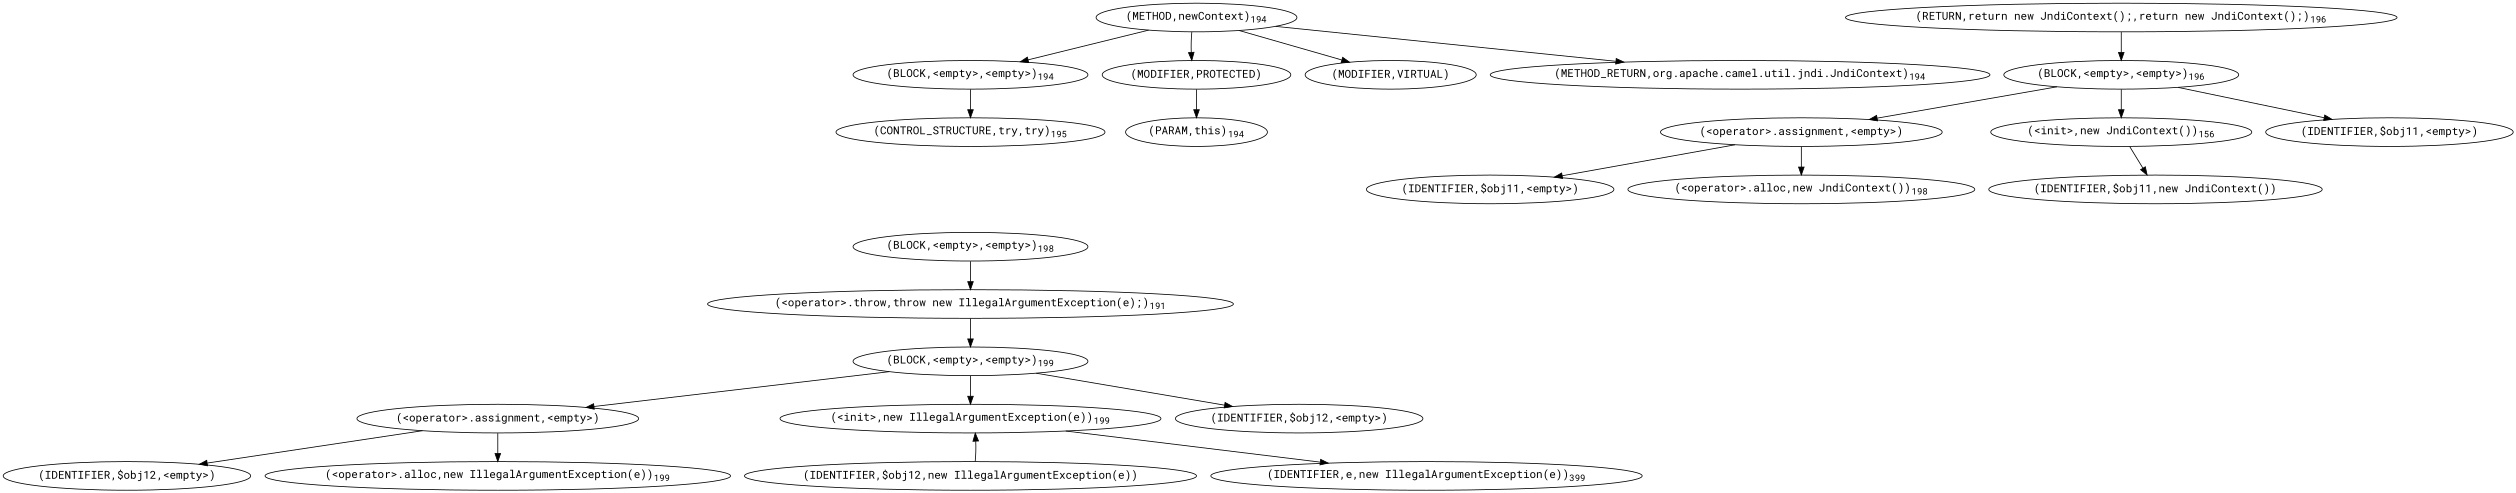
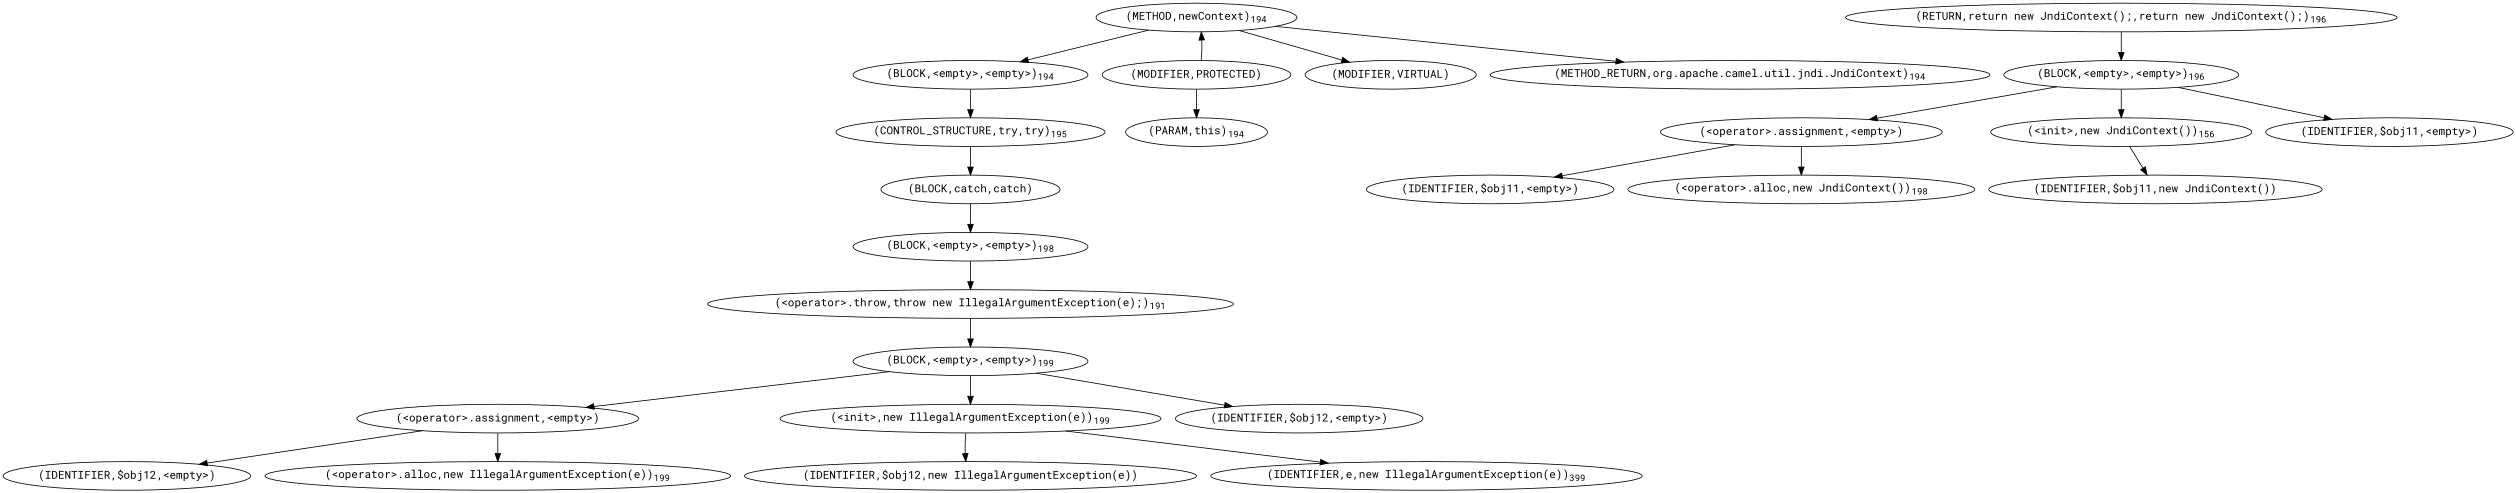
edge "(METHOD,newContext)" -> "(MODIFIER,PROTECTED)": reversed
node "(BLOCK,catch,catch)": added
edge "(IDENTIFIER,$obj12,new IllegalArgumentException(e))" -> "(<init>,new IllegalArgumentException(e))": reversed
